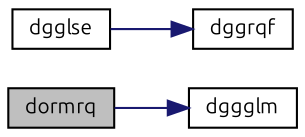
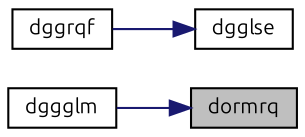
edge "dgglse" -> "dggrqf": reversed
edge "dormrq" -> "dggglm": reversed
